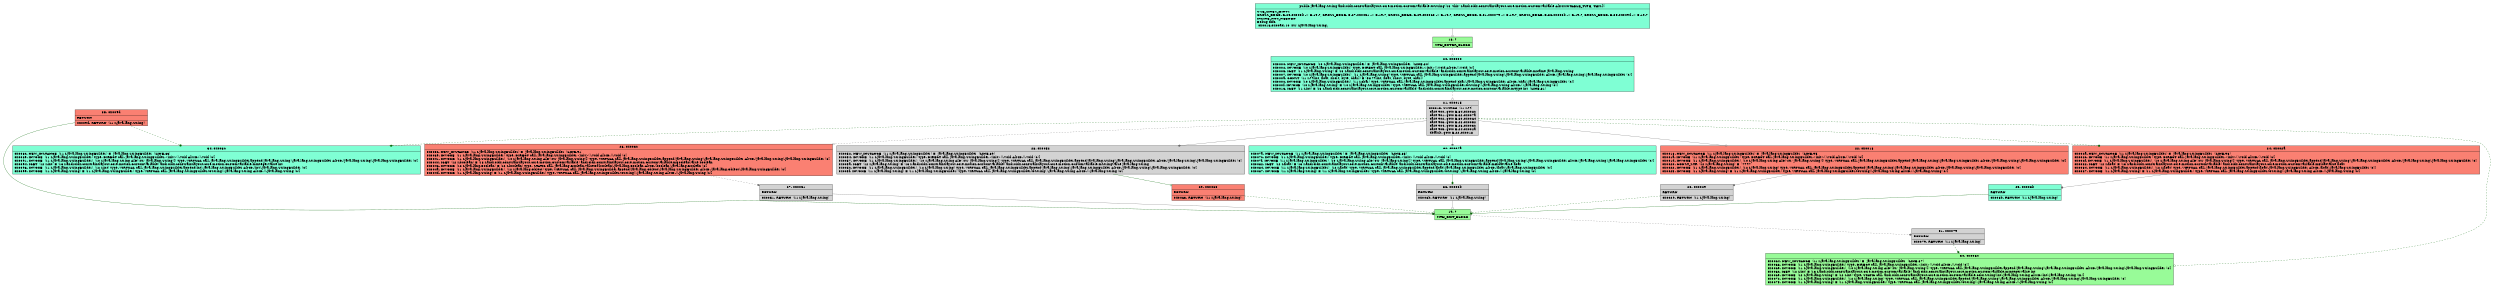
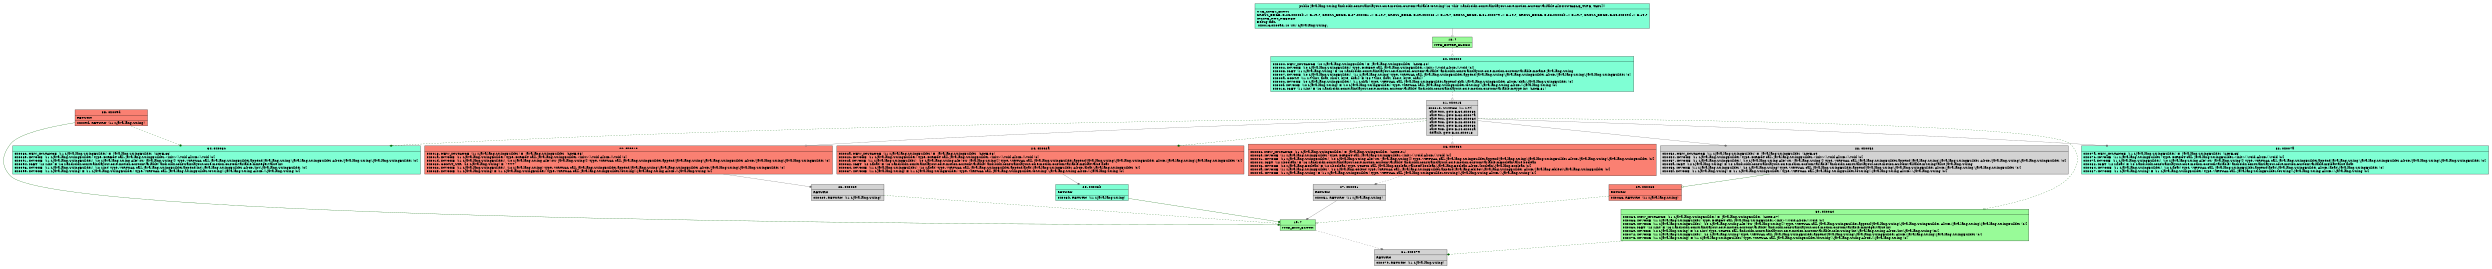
node "33: 0x008b": removed
edge "31: 0x0079" -> "30: 0x0064": reversed
